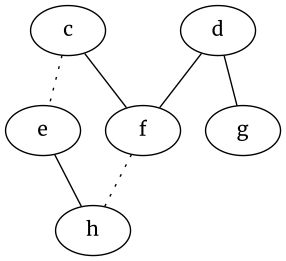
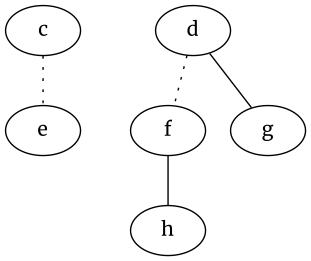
edge "c" -- "f": removed
edge "d" -- "f": style solid -> dotted
edge "e" -- "h": removed
edge "f" -- "h": style dotted -> solid
